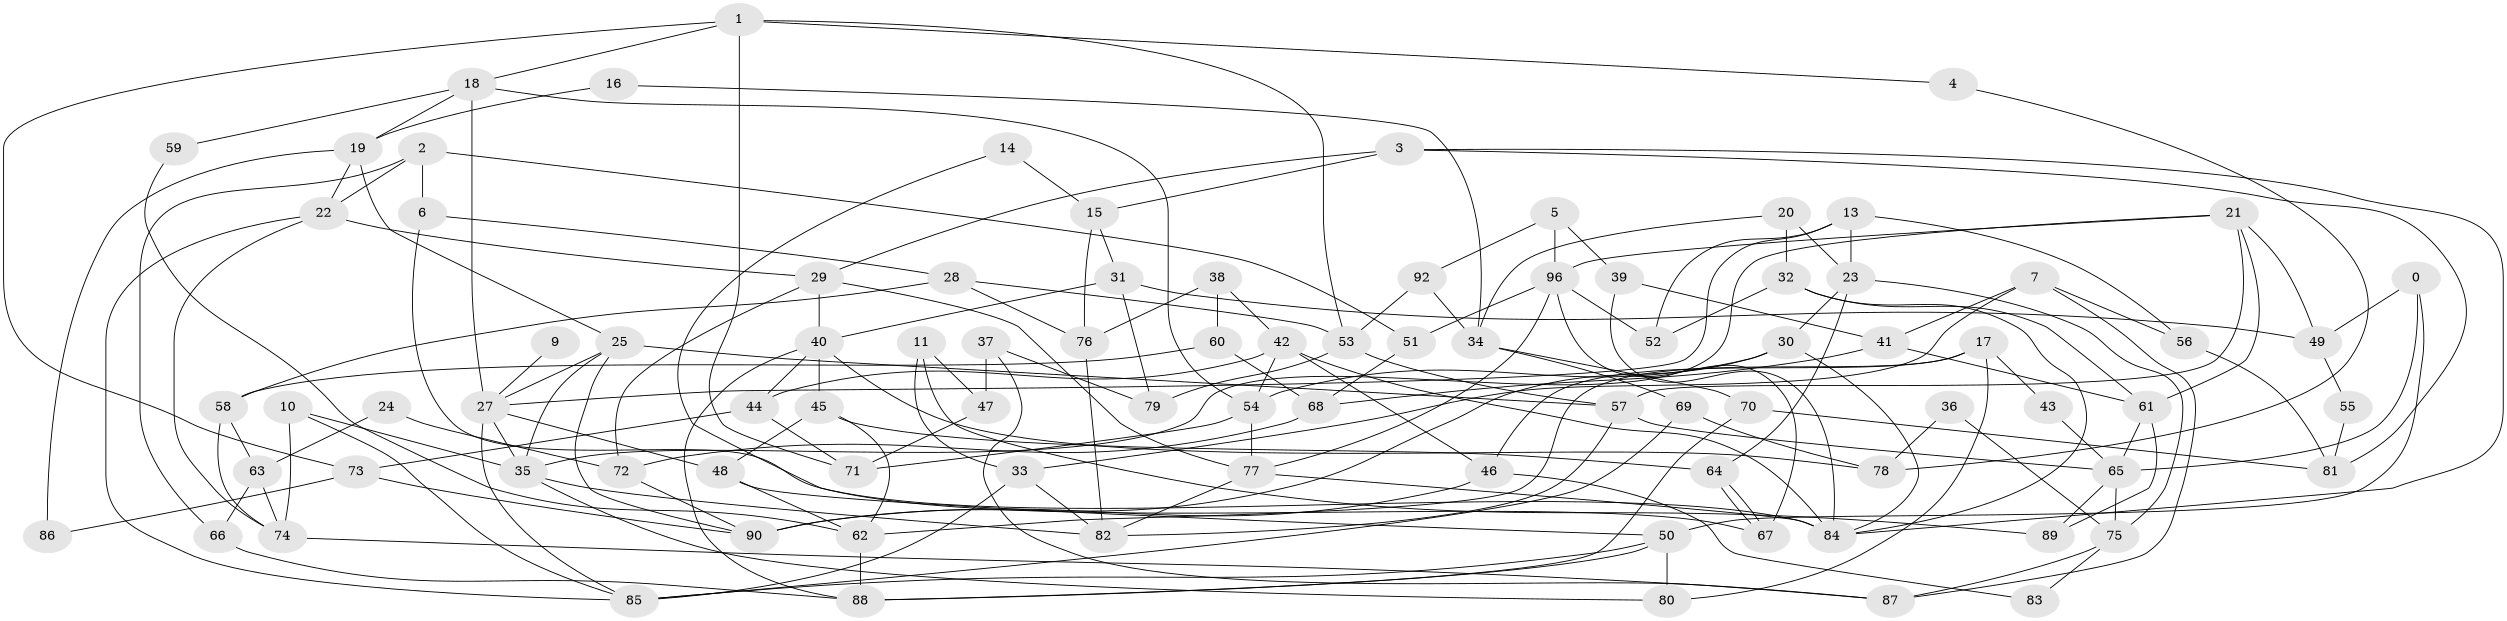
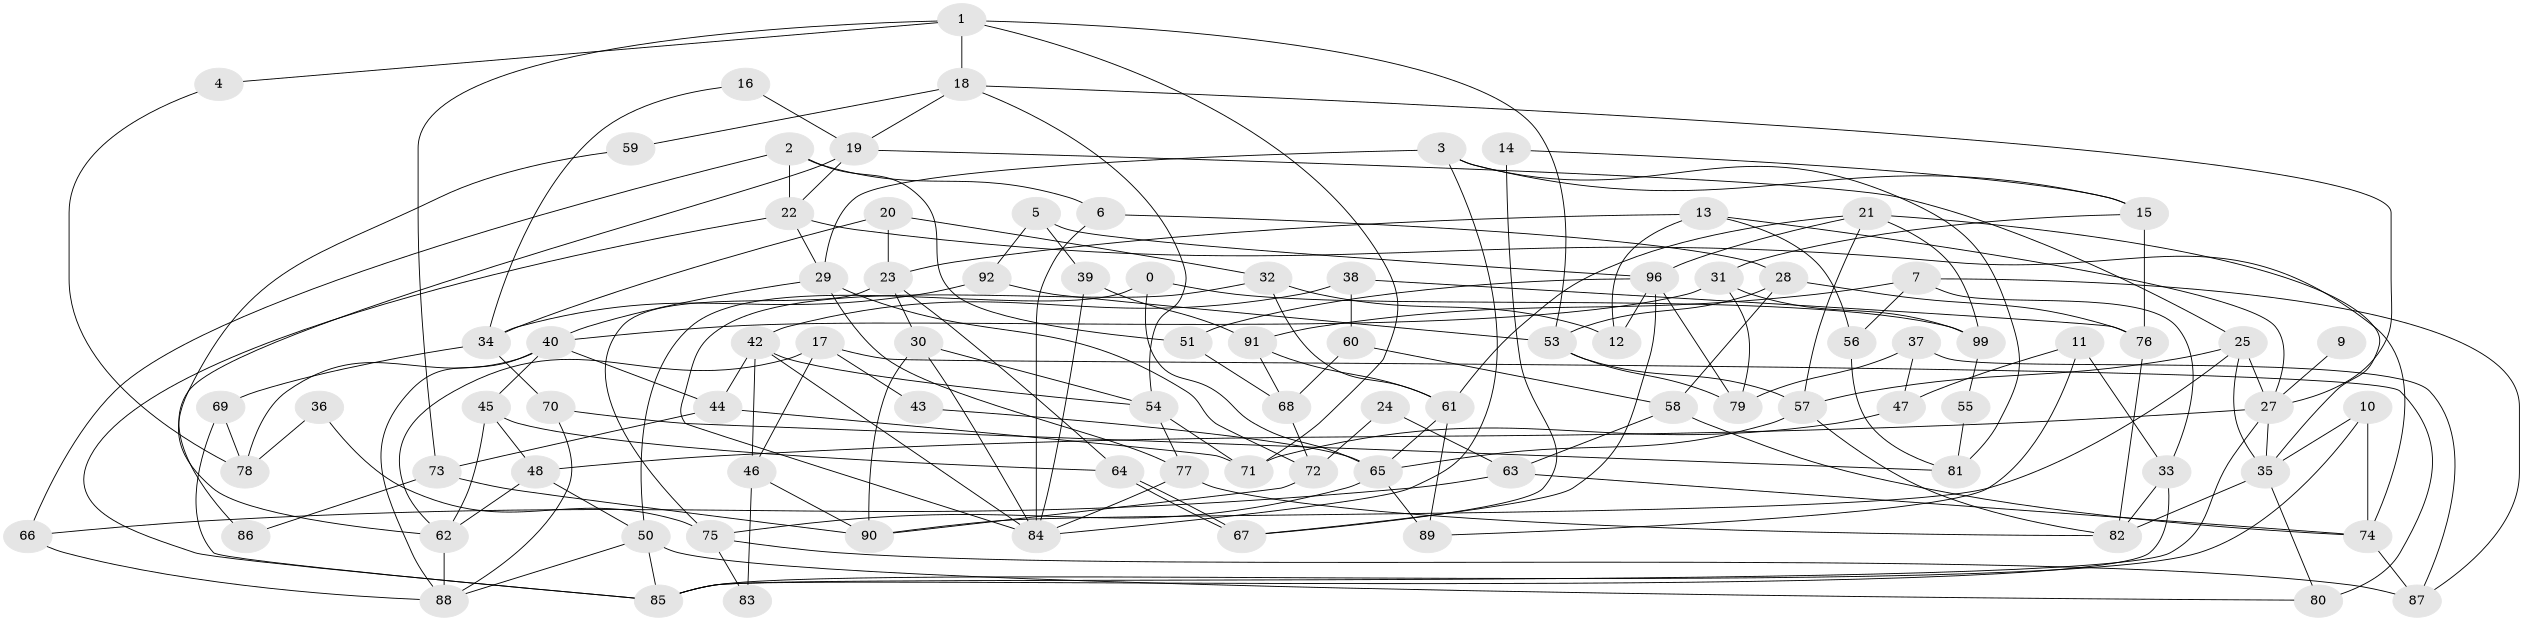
node "52": label "52" -> "12"
node "41": label "41" -> "91"
node "49": label "49" -> "99"
edge "96" -- "77": now "96" -- "79"
